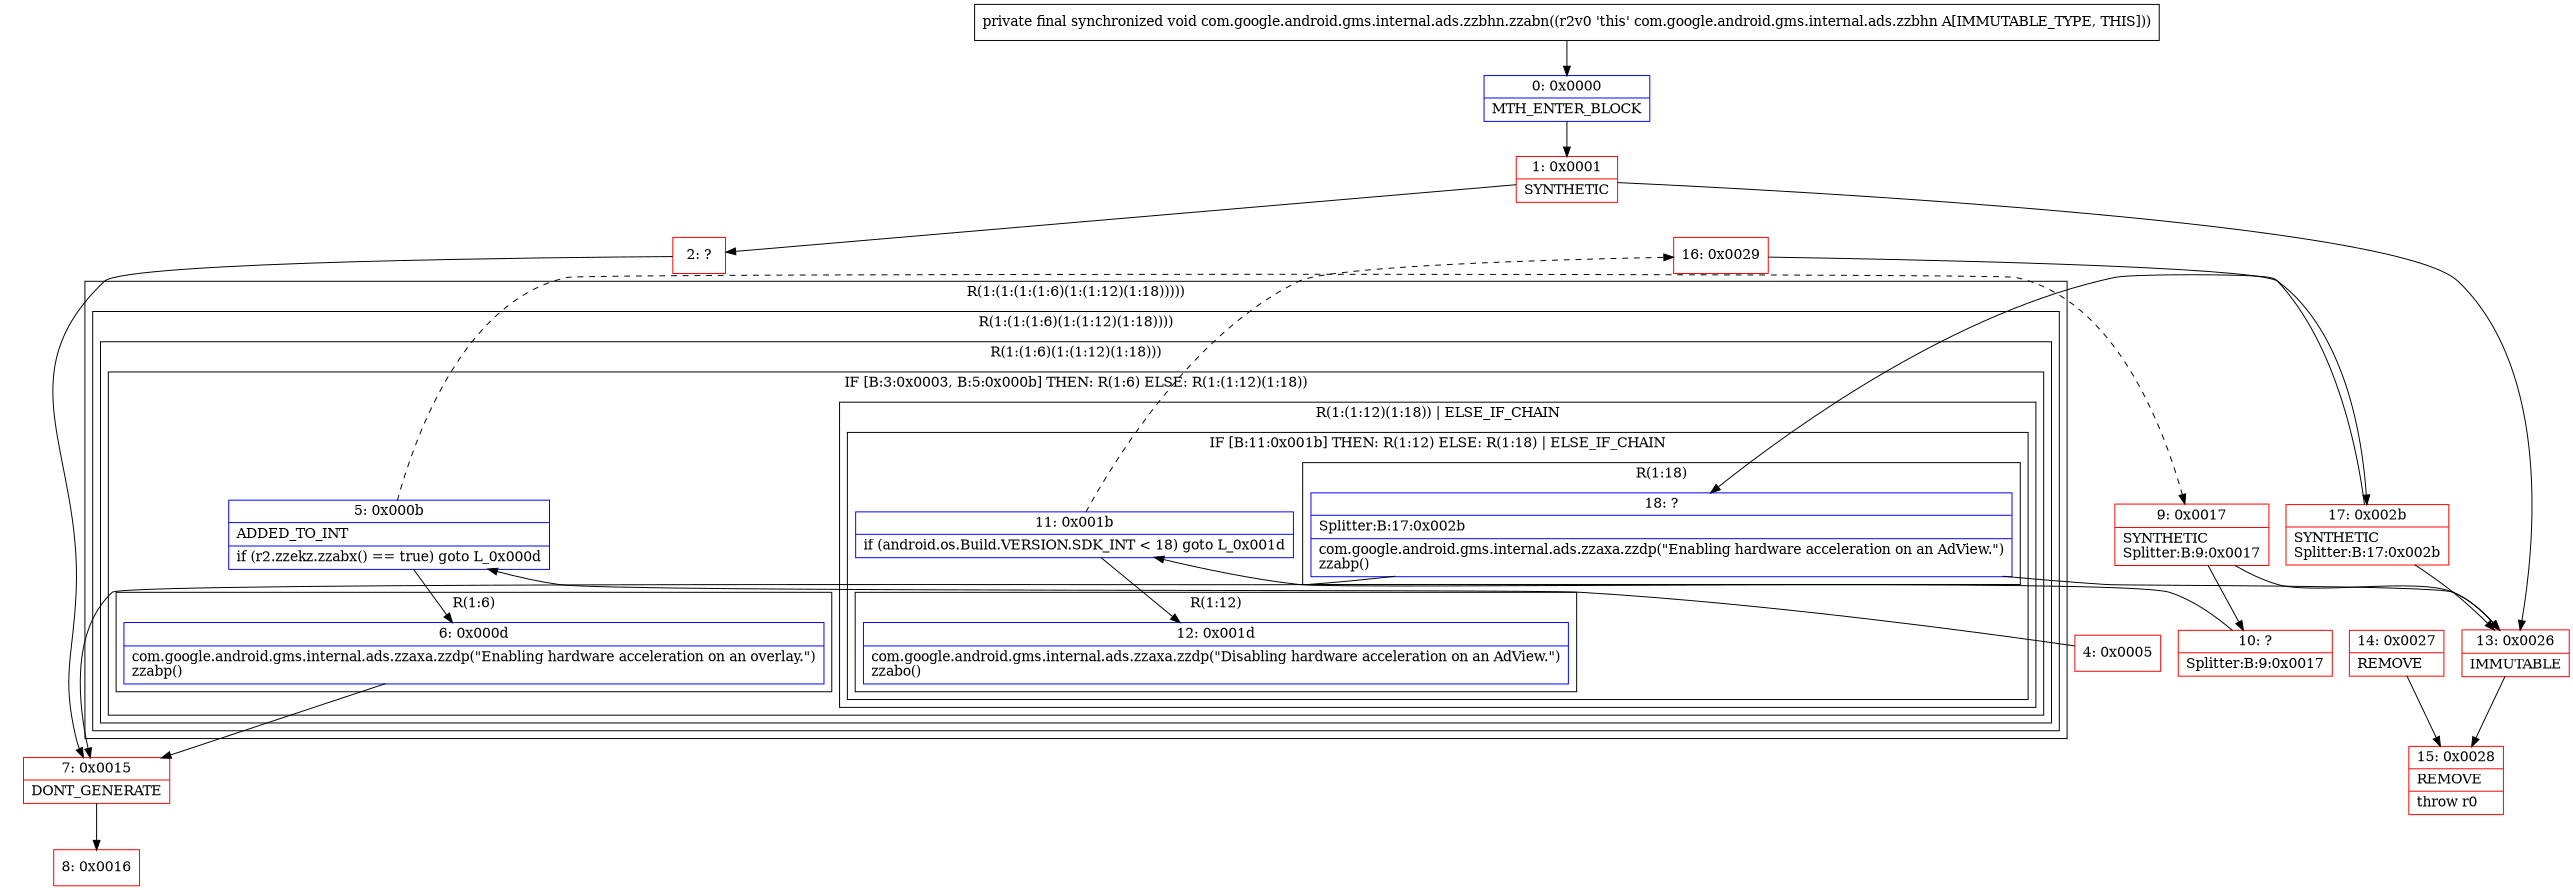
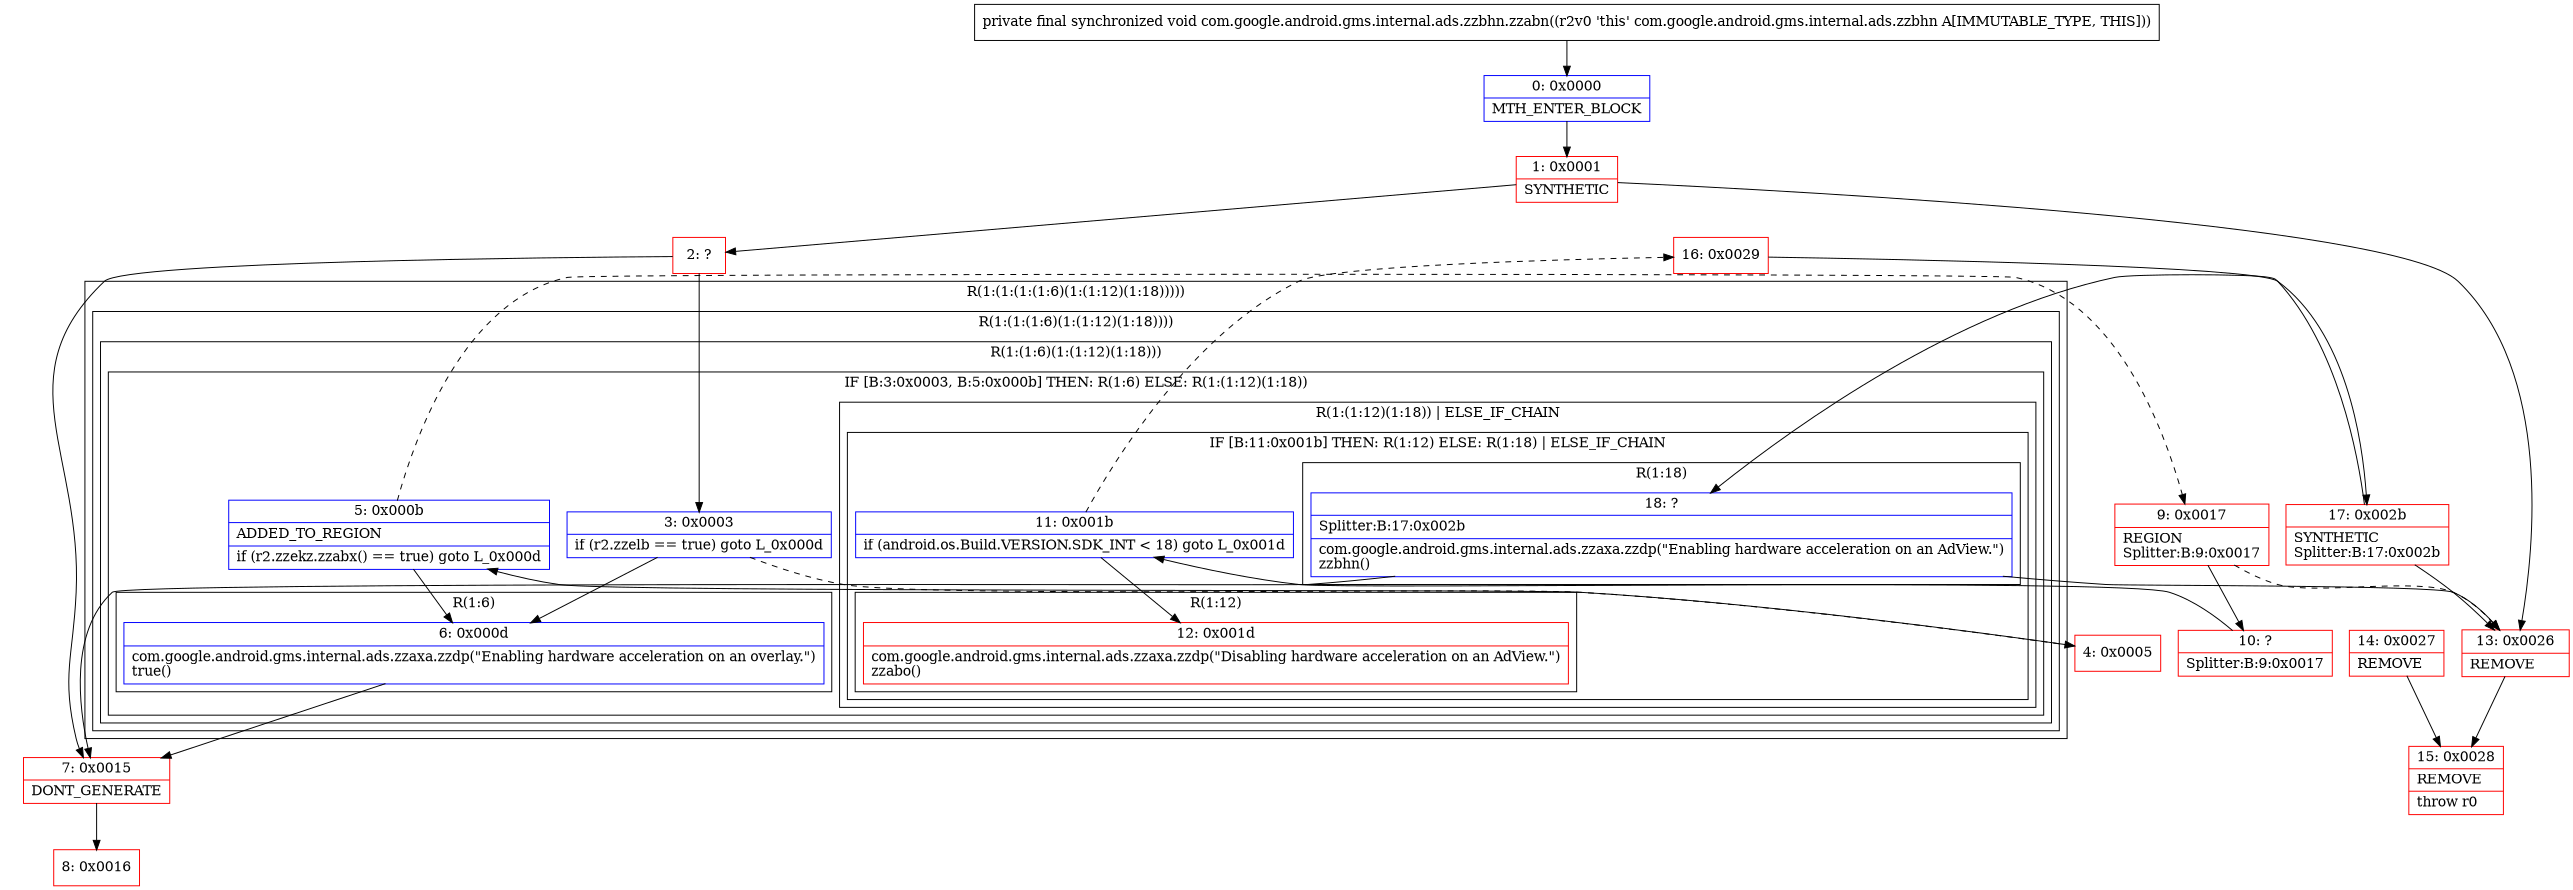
node "5: 0x000b": text "ADDED_TO_INT" -> "ADDED_TO_REGION"
node "3: 0x0003": added
node "9: 0x0017": text "SYNTHETIC" -> "REGION"
node "18: ?": text "zzabp()" -> "zzbhn()"
edge "9: 0x0017" -> "13: 0x0026": style solid -> dashed
node "12: 0x001d": color blue -> red
node "13: 0x0026": text "IMMUTABLE" -> "REMOVE"
node "6: 0x000d": text "zzabp()" -> "true()"
